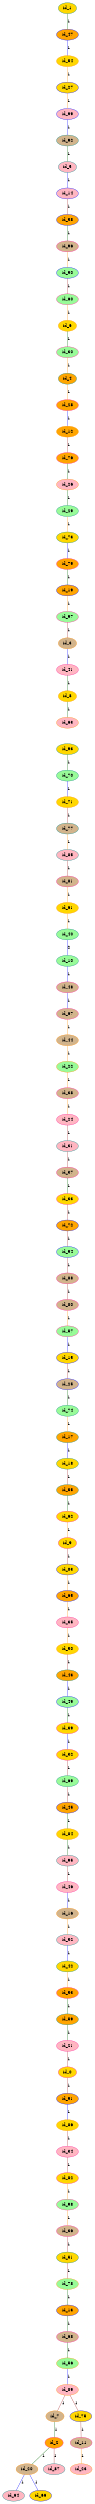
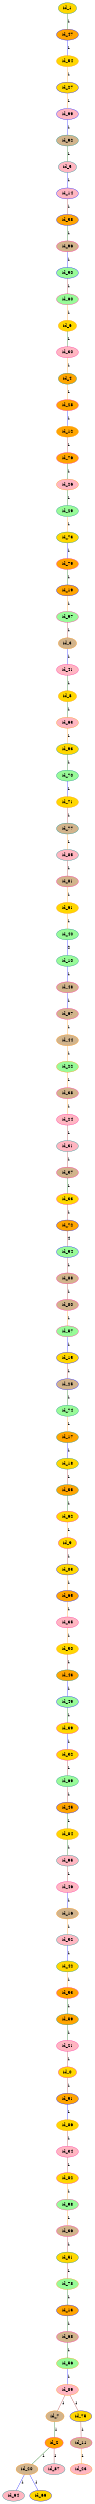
edge "id_96" -- "id_90": color darkorange -> blue
node "id_30": fillcolor palegreen -> lightpink
edge "id_63" -- "id_93": added, label "1"
edge "id_72" -- "id_94": label "1" -> "4"
